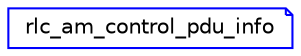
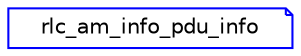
node "rlc_am_control_pdu_info": label "rlc_am_control_pdu_info" -> "rlc_am_info_pdu_info"
